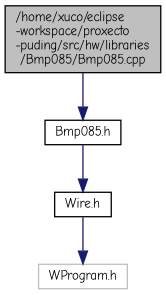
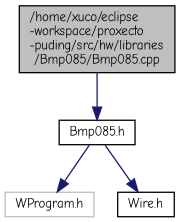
edge "Wire.h" -> "WProgram.h": now "Bmp085.h" -> "WProgram.h"
